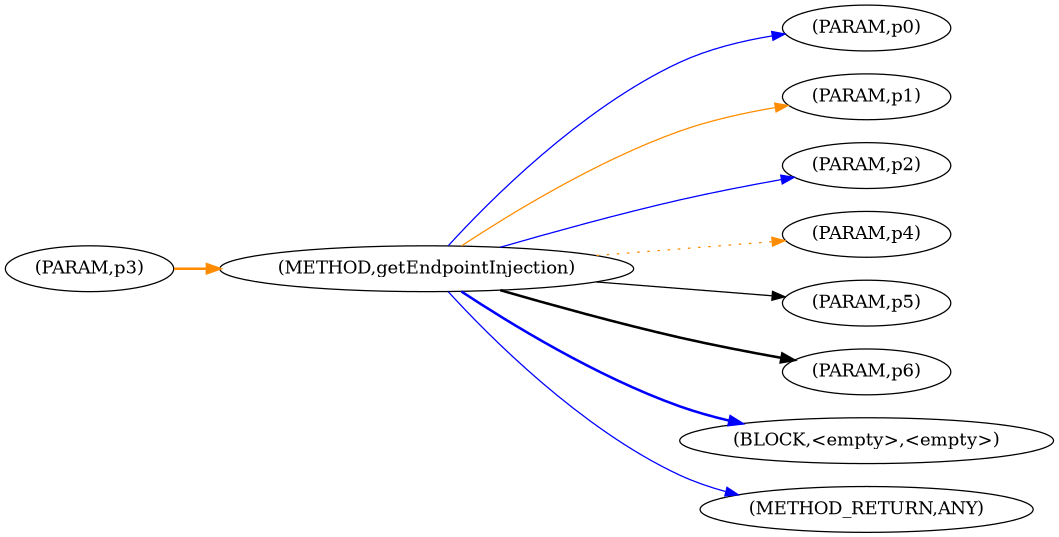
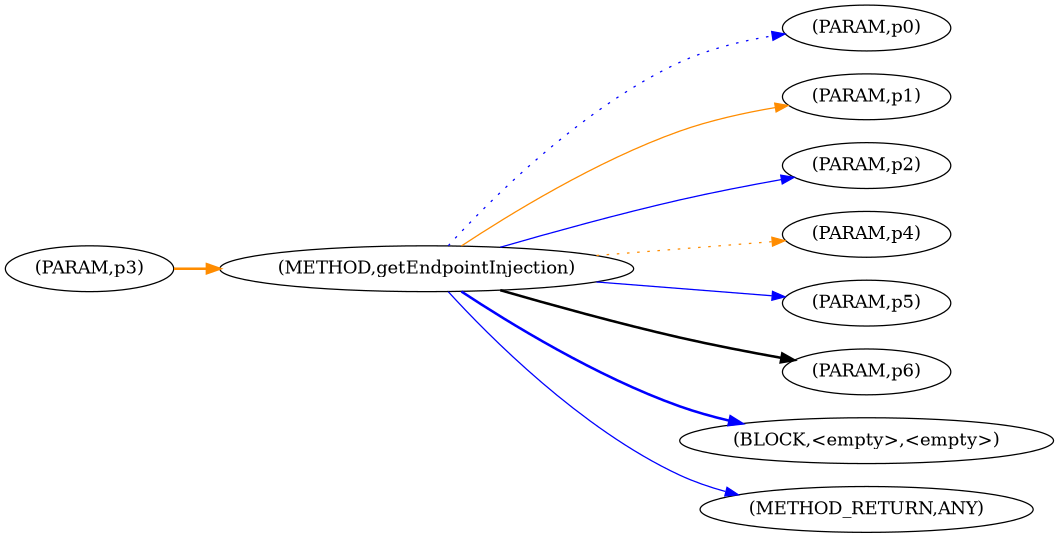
edge "(METHOD,getEndpointInjection)" -> "(PARAM,p0)": style solid -> dotted
edge "(METHOD,getEndpointInjection)" -> "(PARAM,p5)": color black -> blue
